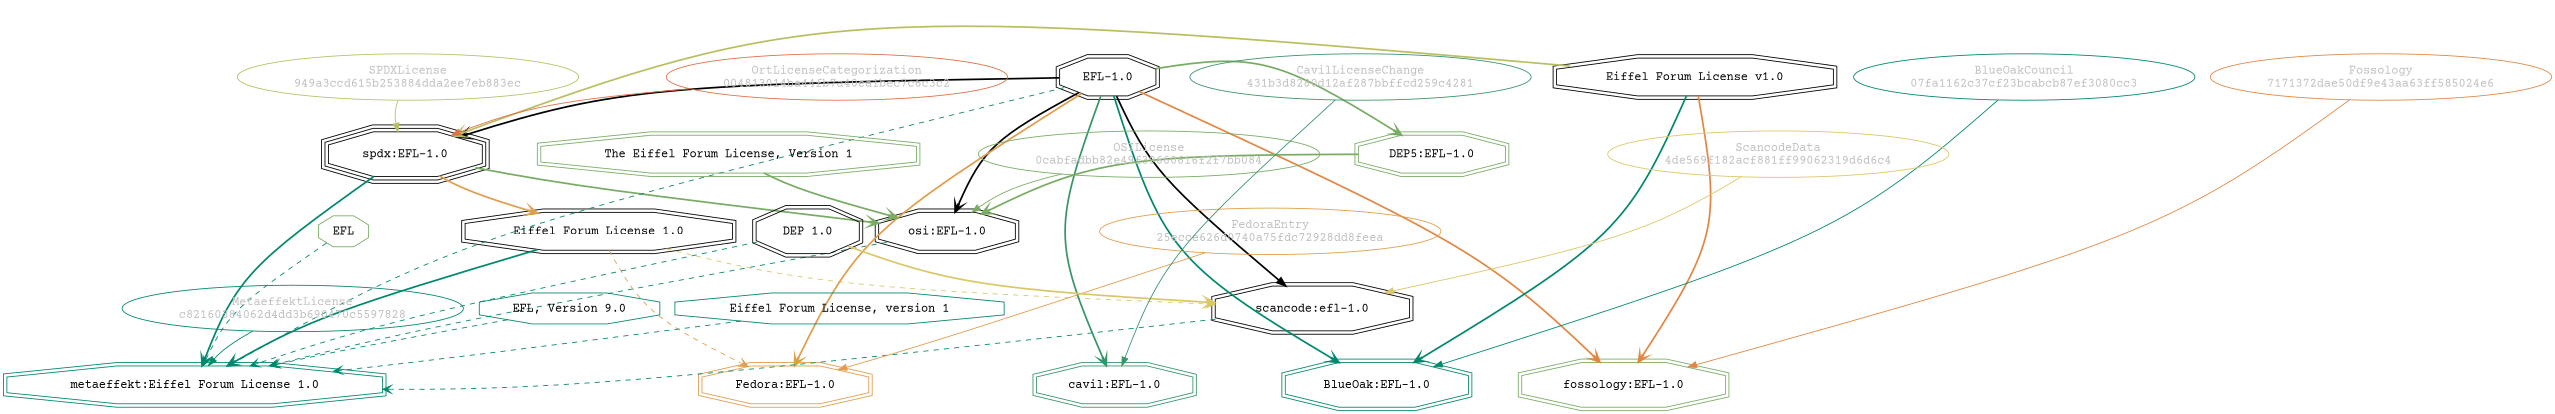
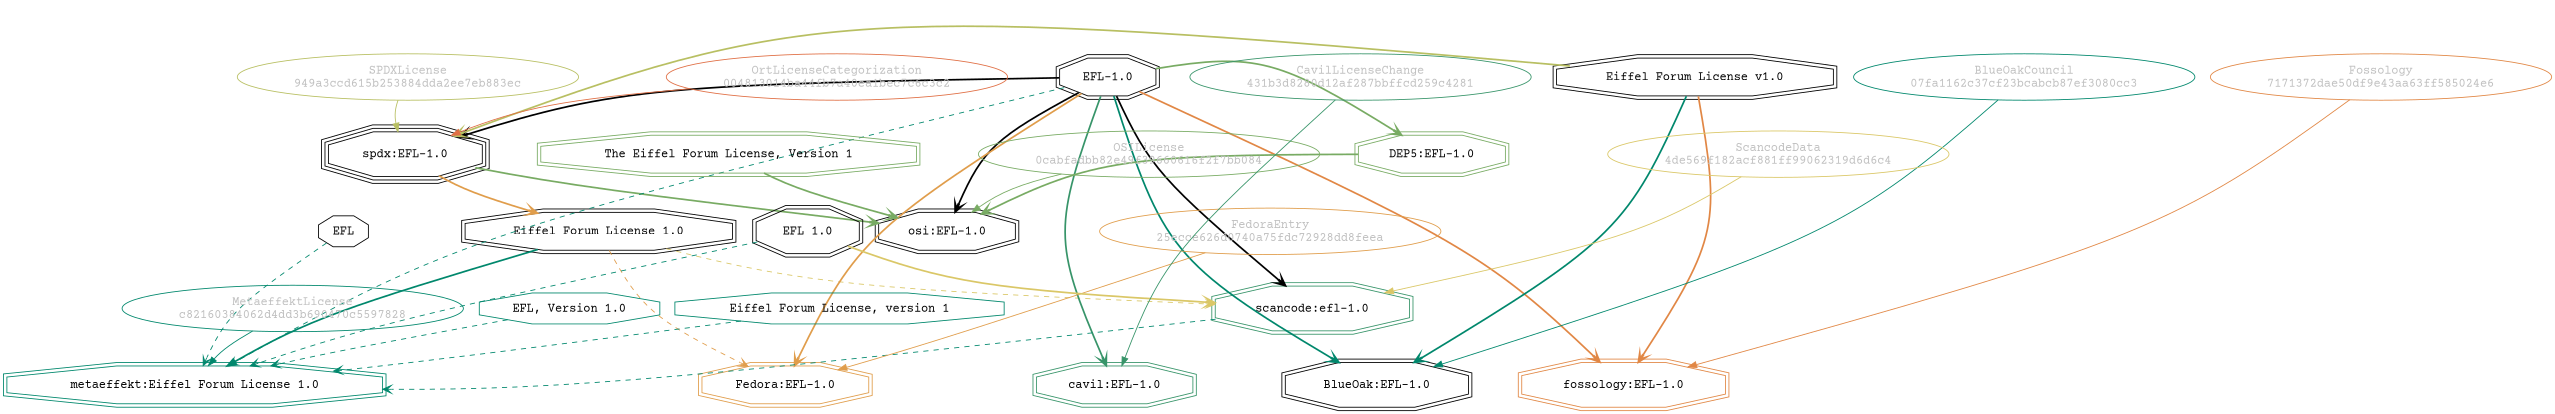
edge "EFL-1.0" -> "scancode:efl-1.0": arrowhead normal -> vee
node "EFL": color #78ab63 -> black
node "DEP 1.0": label "DEP 1.0" -> "EFL 1.0"
edge "spdx:EFL-1.0" -> "metaeffekt:Eiffel Forum License 1.0": removed
edge "Eiffel Forum License 1.0" -> "metaeffekt:Eiffel Forum License 1.0": arrowhead vee -> normal
edge "osi:EFL-1.0" -> "metaeffekt:Eiffel Forum License 1.0": removed
node "EFL, Version 9.0": label "EFL, Version 9.0" -> "EFL, Version 1.0"
node "scancode:efl-1.0": color black -> #379469
node "BlueOak:EFL-1.0": color #00876c -> black
node "fossology:EFL-1.0": color #78ab63 -> #e18745
